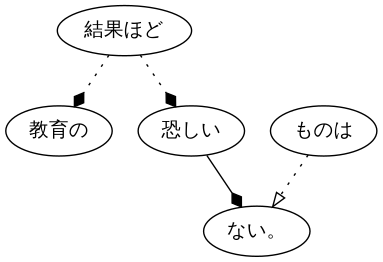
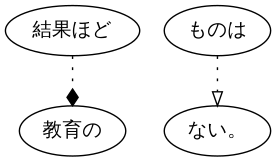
node "恐しい": removed
